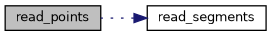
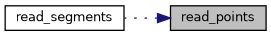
edge "read_points" -> "read_segments": reversed
